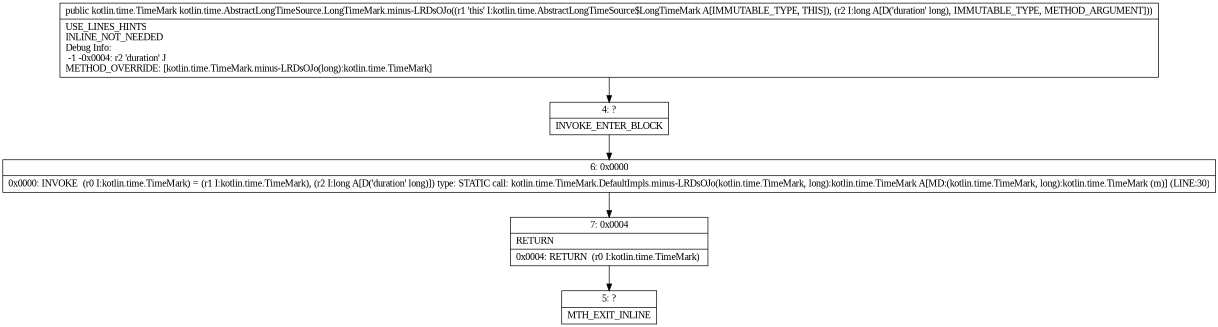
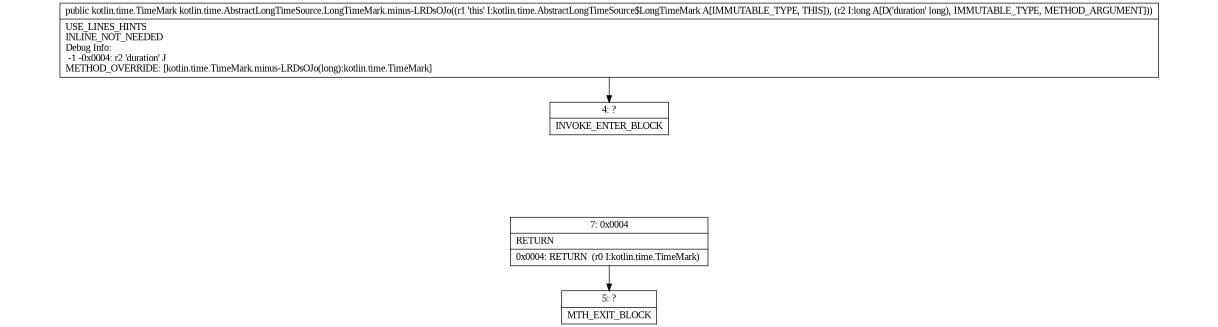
node "6: 0x0000": removed
node "5: ?": text "MTH_EXIT_INLINE" -> "MTH_EXIT_BLOCK"
